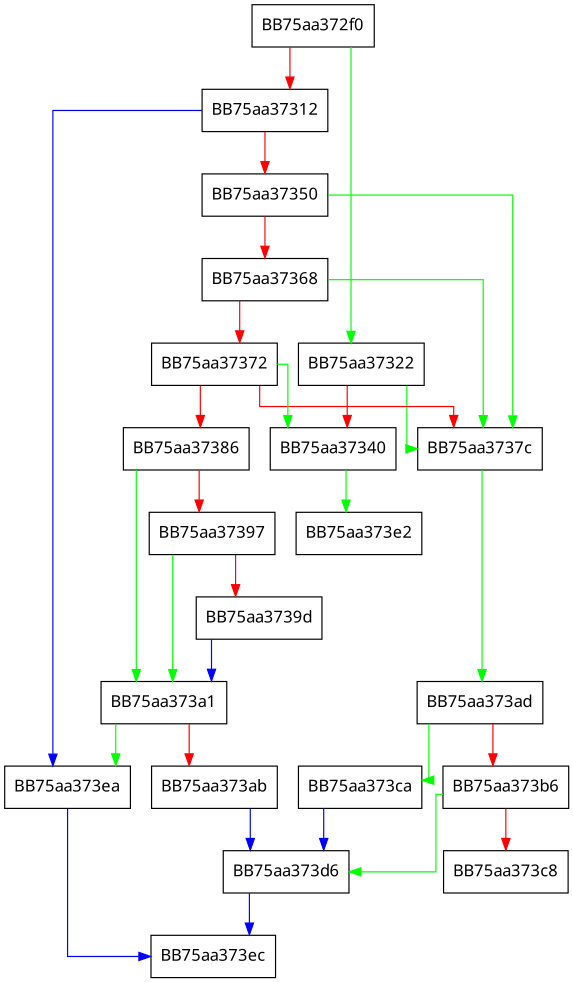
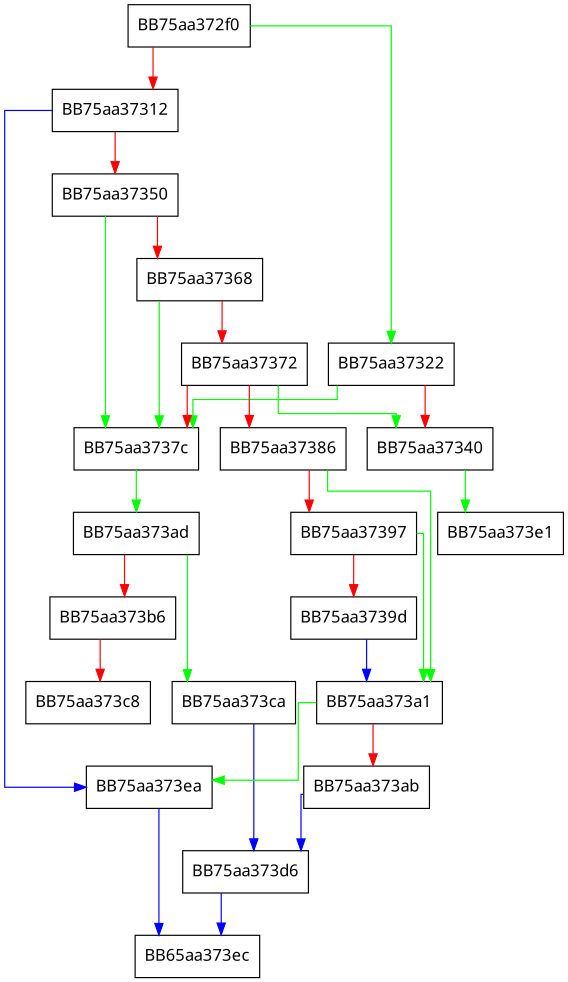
node "BB75aa373e2": label "BB75aa373e2" -> "BB75aa373e1"
edge "BB75aa373b6" -> "BB75aa373d6": removed
node "BB75aa373ec": label "BB75aa373ec" -> "BB65aa373ec"
